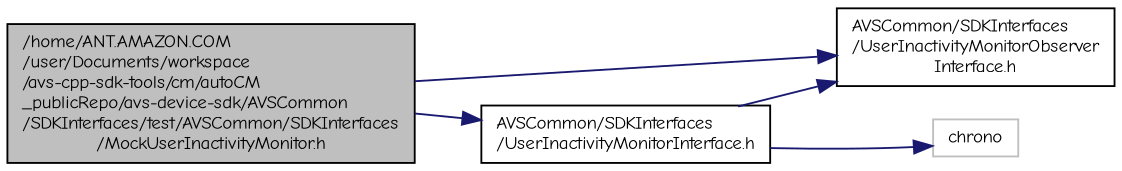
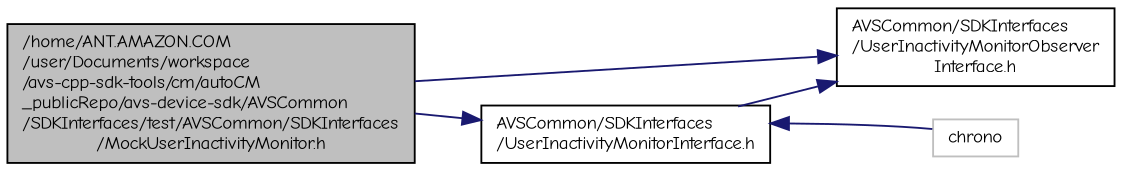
edge "AVSCommon/SDKInterfaces /UserInactivityMonitorInterface.h" -> "chrono": reversed
